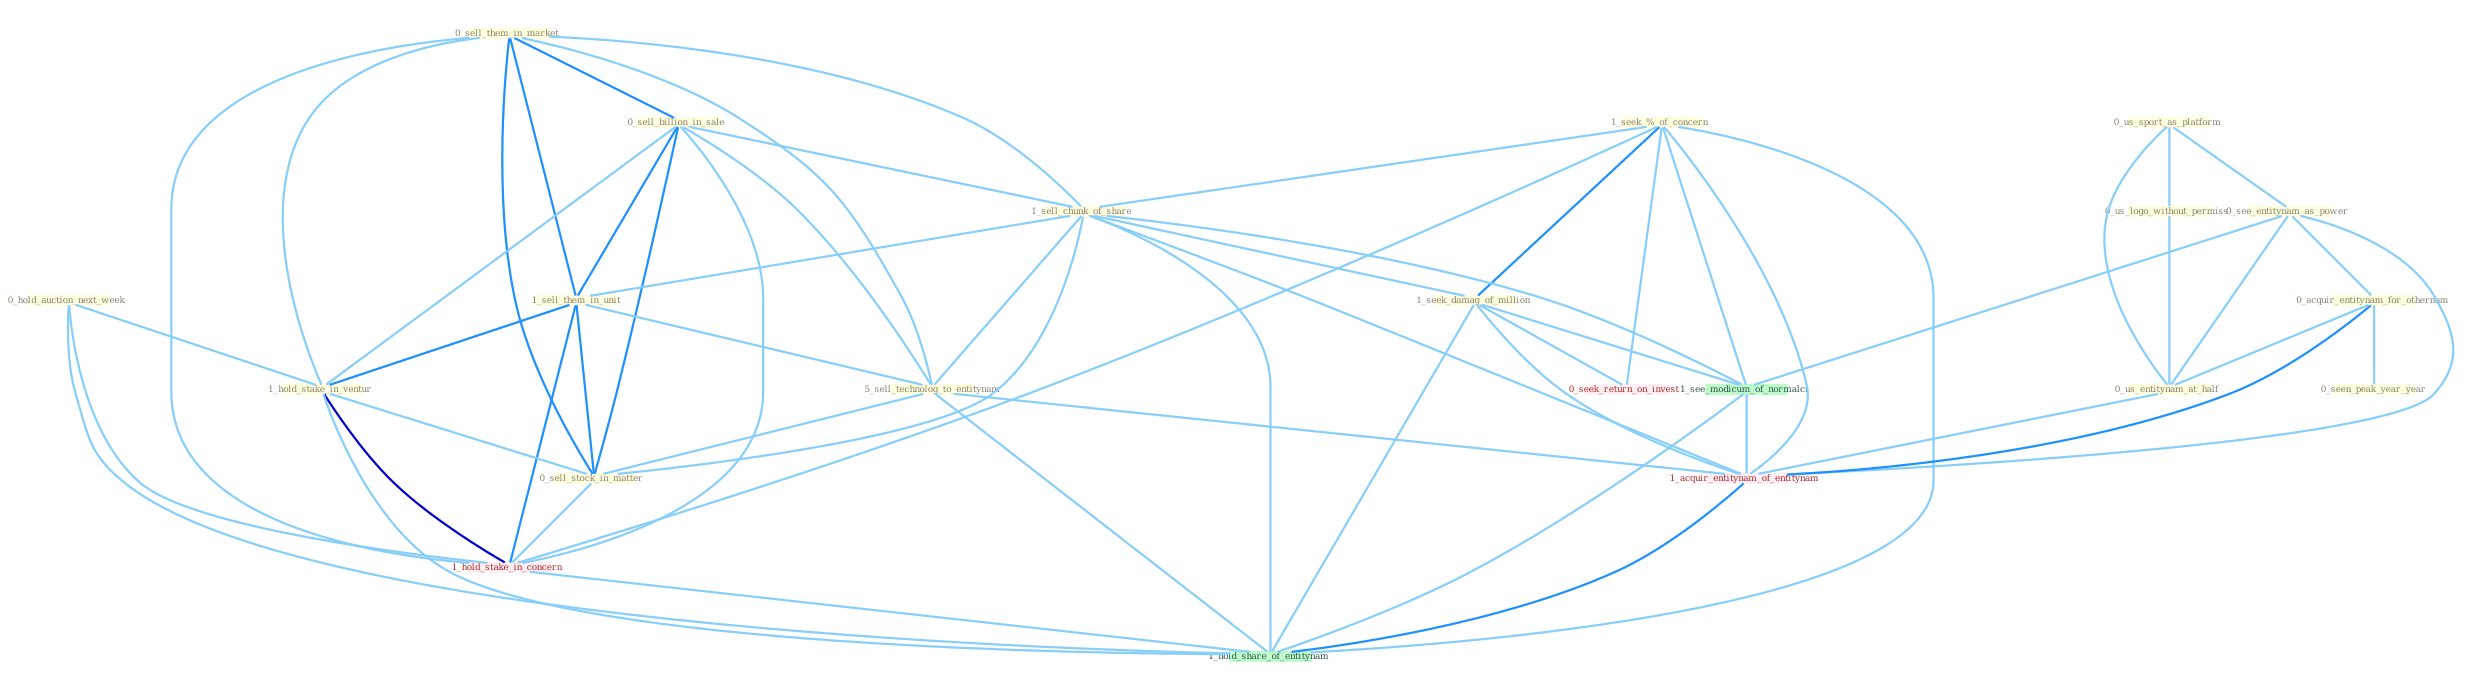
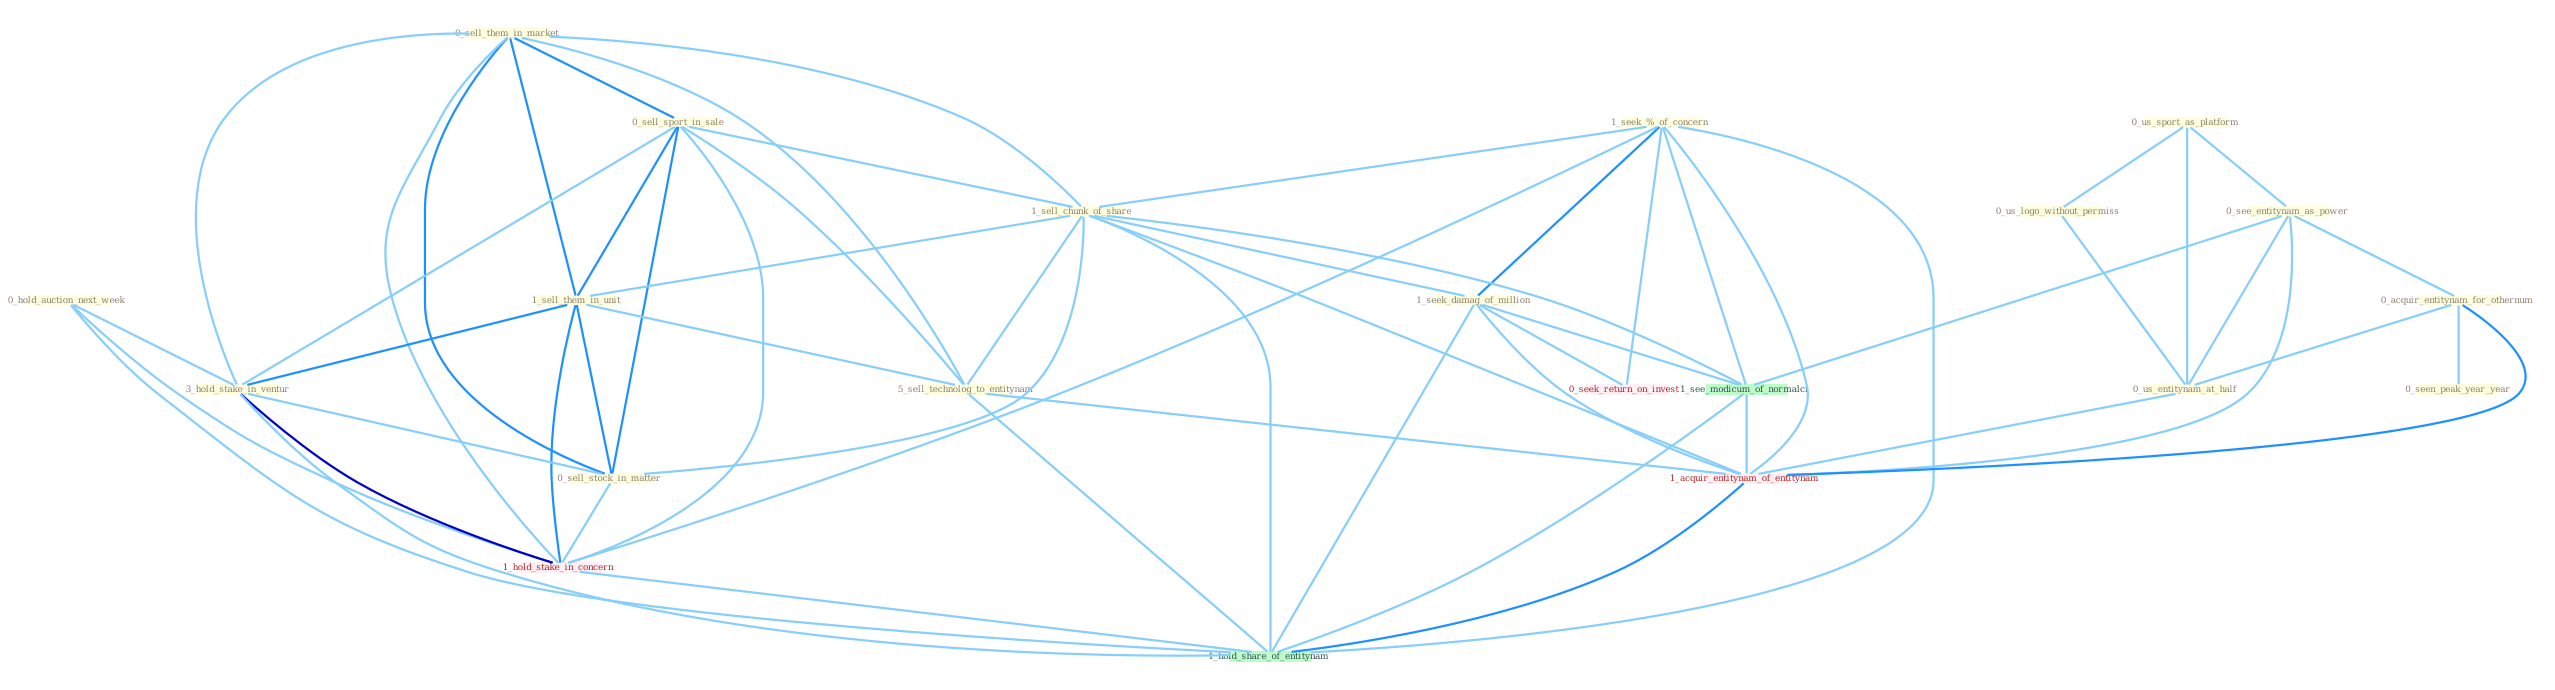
node "0_sell_billion_in_sale": label "0_sell_billion_in_sale" -> "0_sell_sport_in_sale"
node "1_hold_stake_in_ventur": label "1_hold_stake_in_ventur" -> "3_hold_stake_in_ventur"
edge "5_sell_technolog_to_entitynam" -- "0_sell_stock_in_matter": removed
